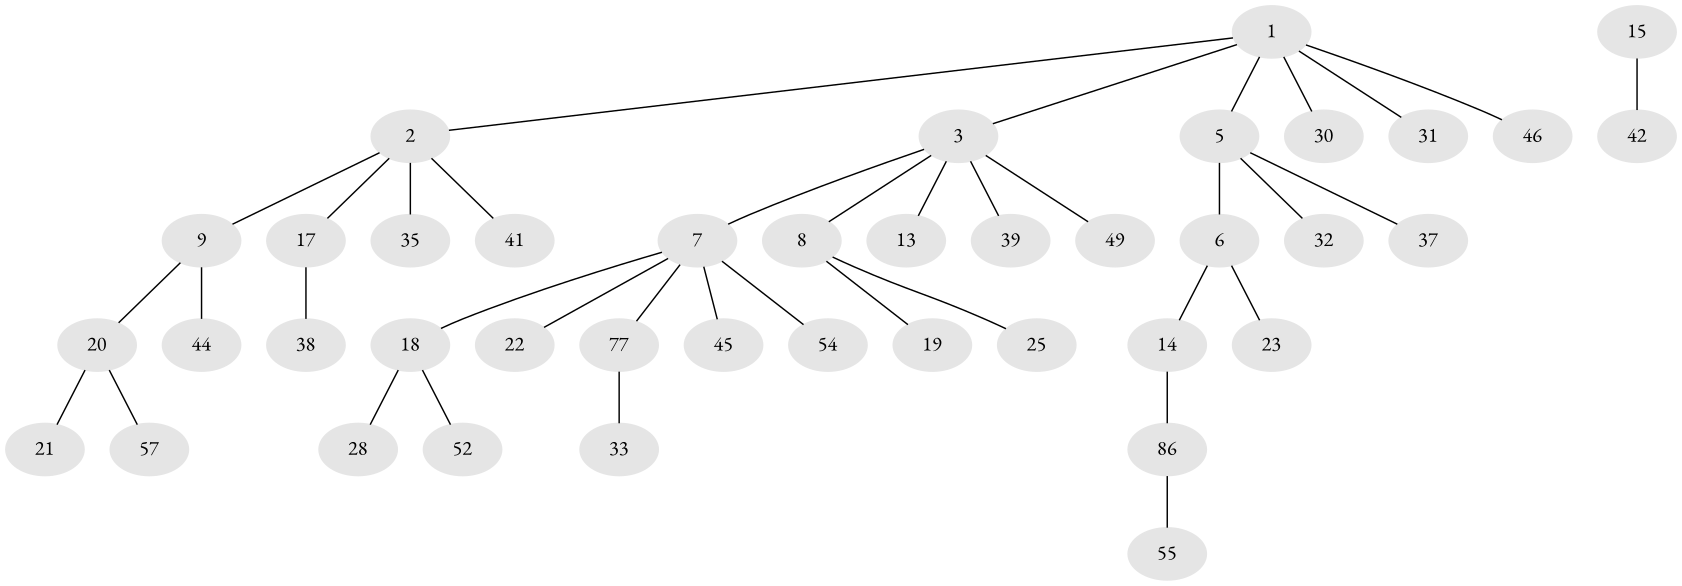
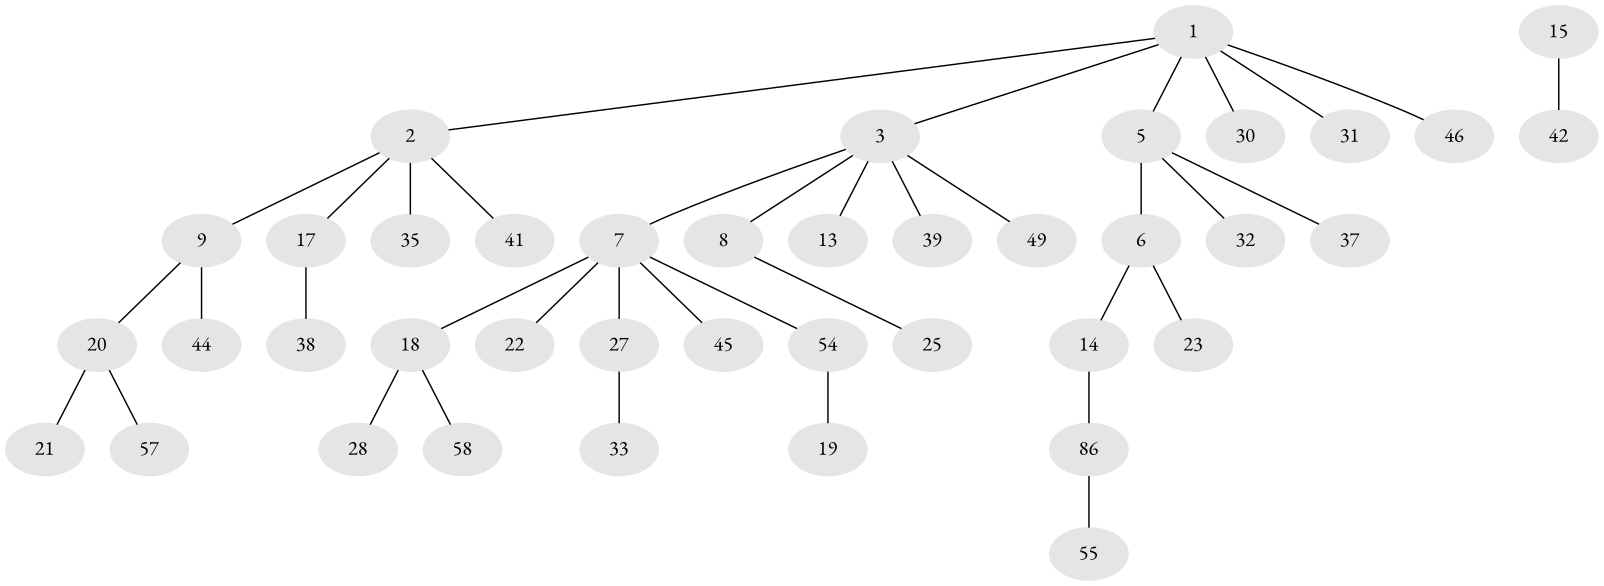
edge "8" -- "19": now "54" -- "19"
node "77": label "77" -> "27"
node "52": label "52" -> "58"
